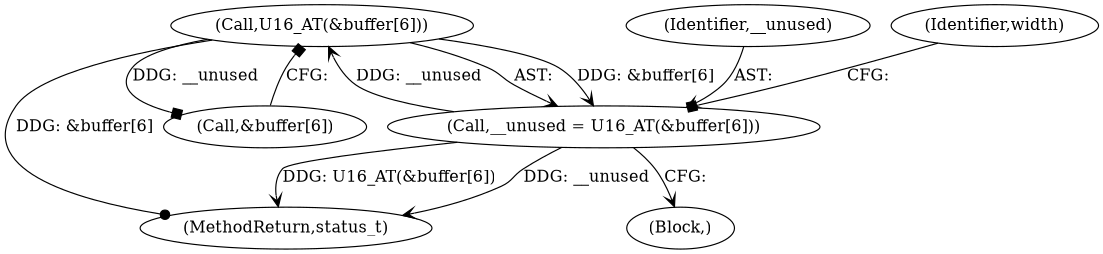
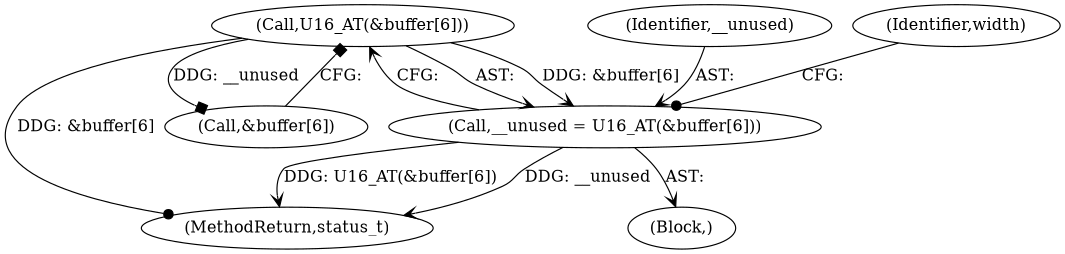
edge "(Call,__unused = U16_AT(&buffer[6]))" -> "(Call,U16_AT(&buffer[6]))": label "DDG: __unused" -> "CFG: "
edge "(Identifier,width)" -> "(Call,__unused = U16_AT(&buffer[6]))": arrowhead box -> dot
edge "(Call,__unused = U16_AT(&buffer[6]))" -> "(Block,)": label "CFG: " -> "AST: "
